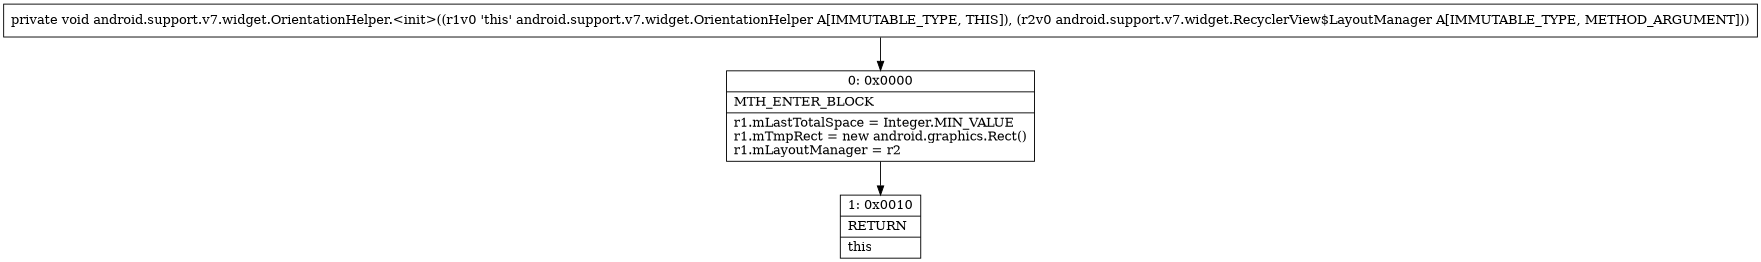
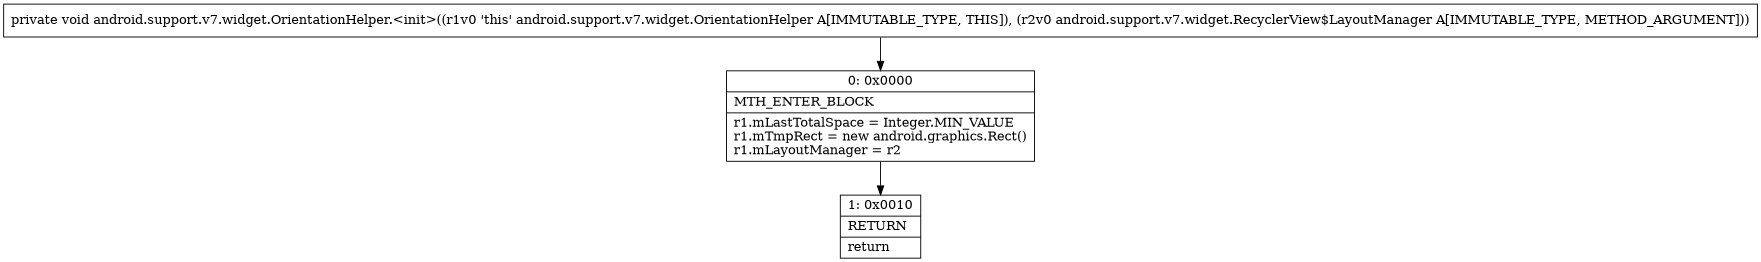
node "1: 0x0010": text "this" -> "return"
